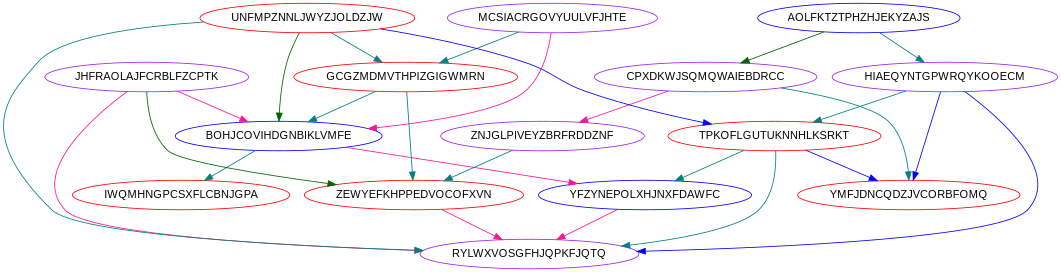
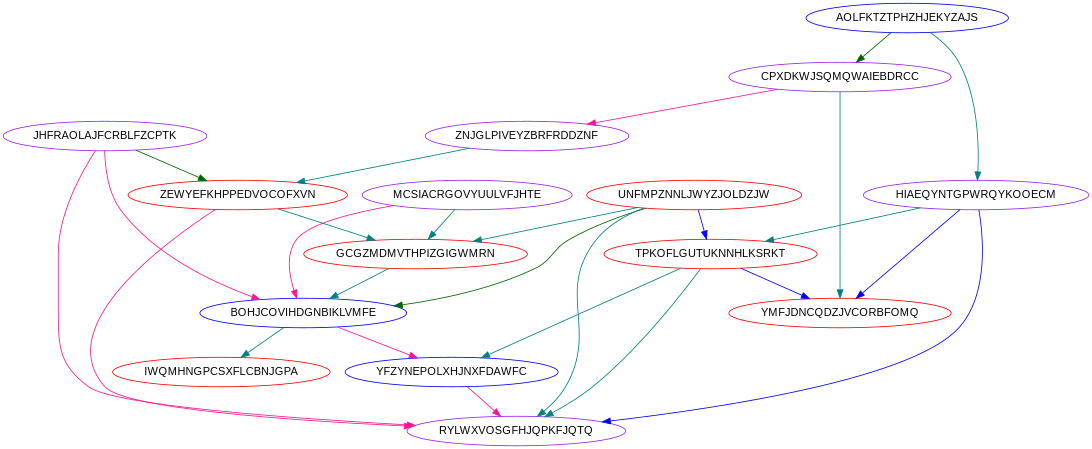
edge "GCGZMDMVTHPIZGIGWMRN" -> "ZEWYEFKHPPEDVOCOFXVN": reversed
